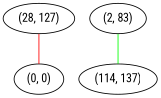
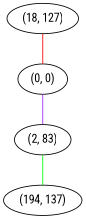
node "(28, 127)": label "(28, 127)" -> "(18, 127)"
node "(114, 137)": label "(114, 137)" -> "(194, 137)"
edge "(0, 0)" -- "(2, 83)": added
